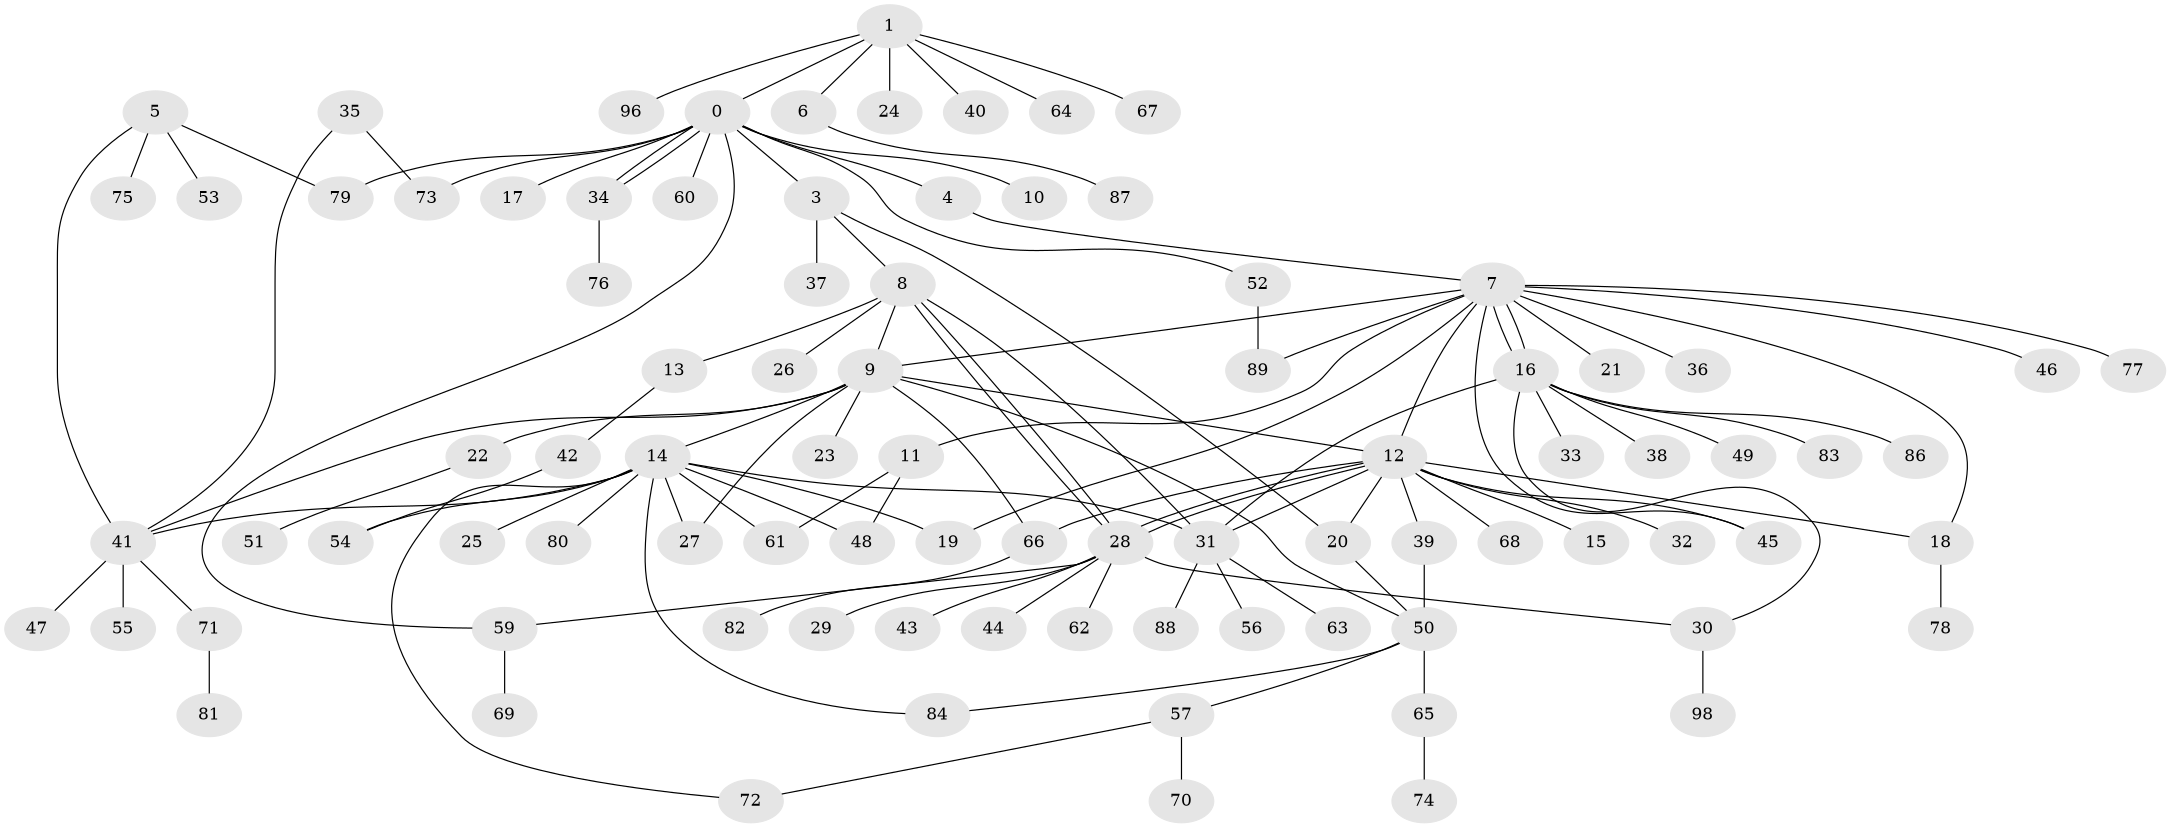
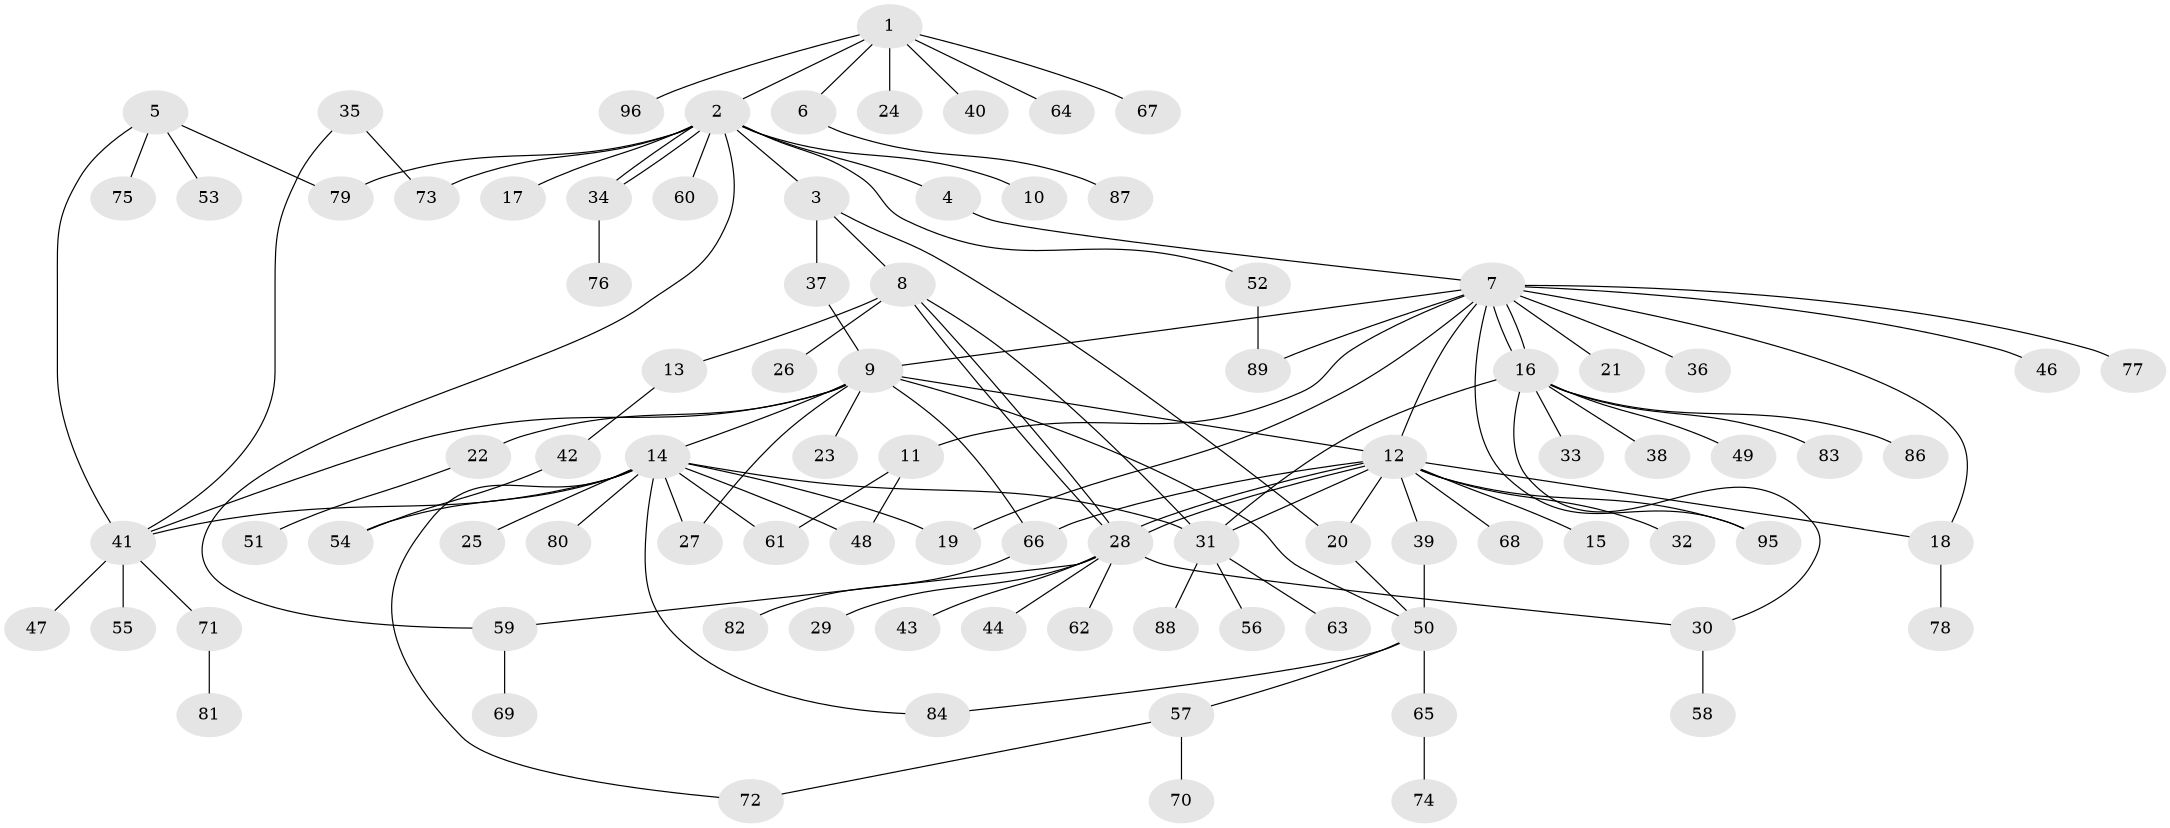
node "0": label "0" -> "2"
edge "8" -- "9": now "37" -- "9"
node "45": label "45" -> "95"
node "98": label "98" -> "58"
